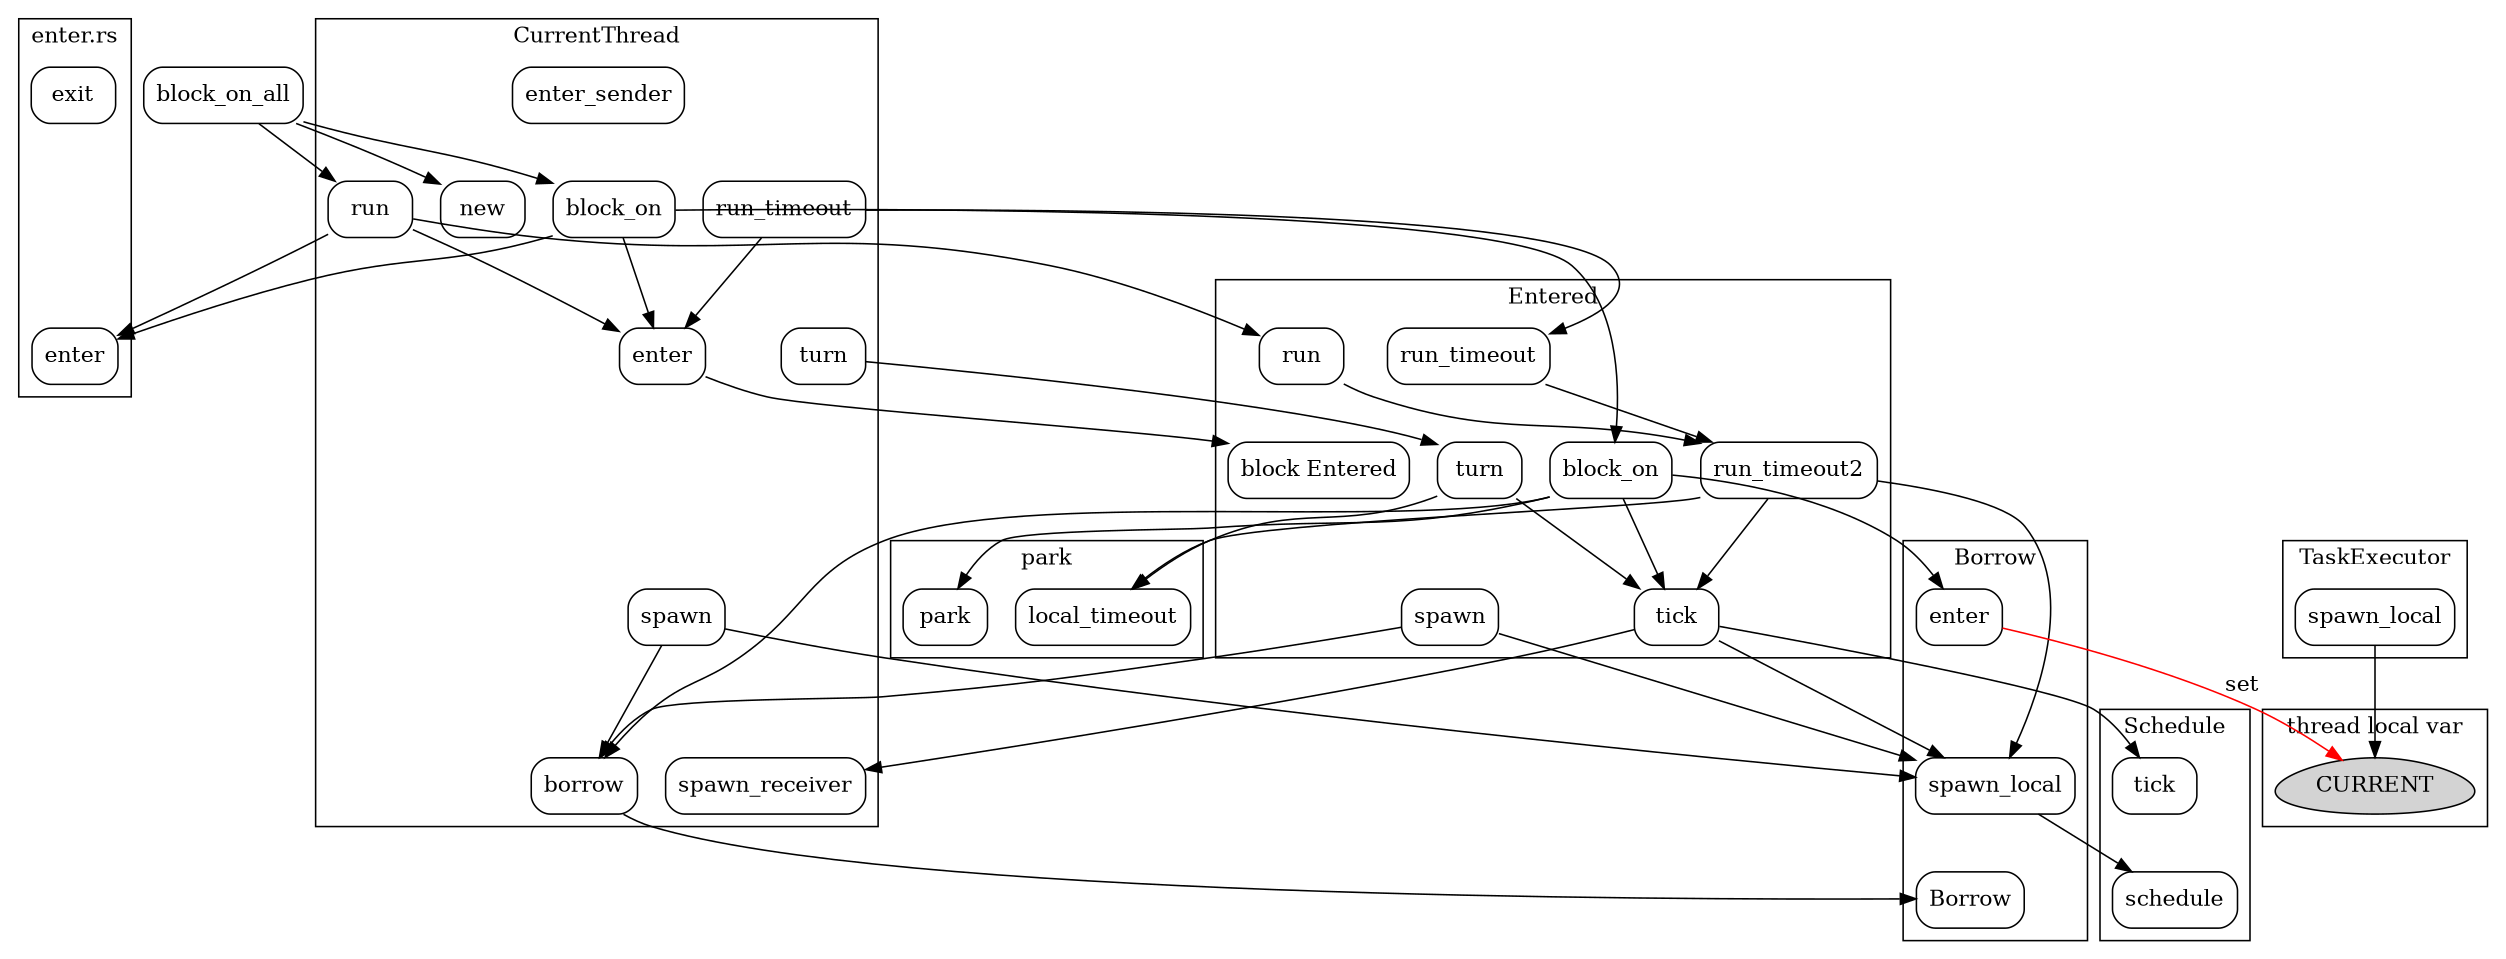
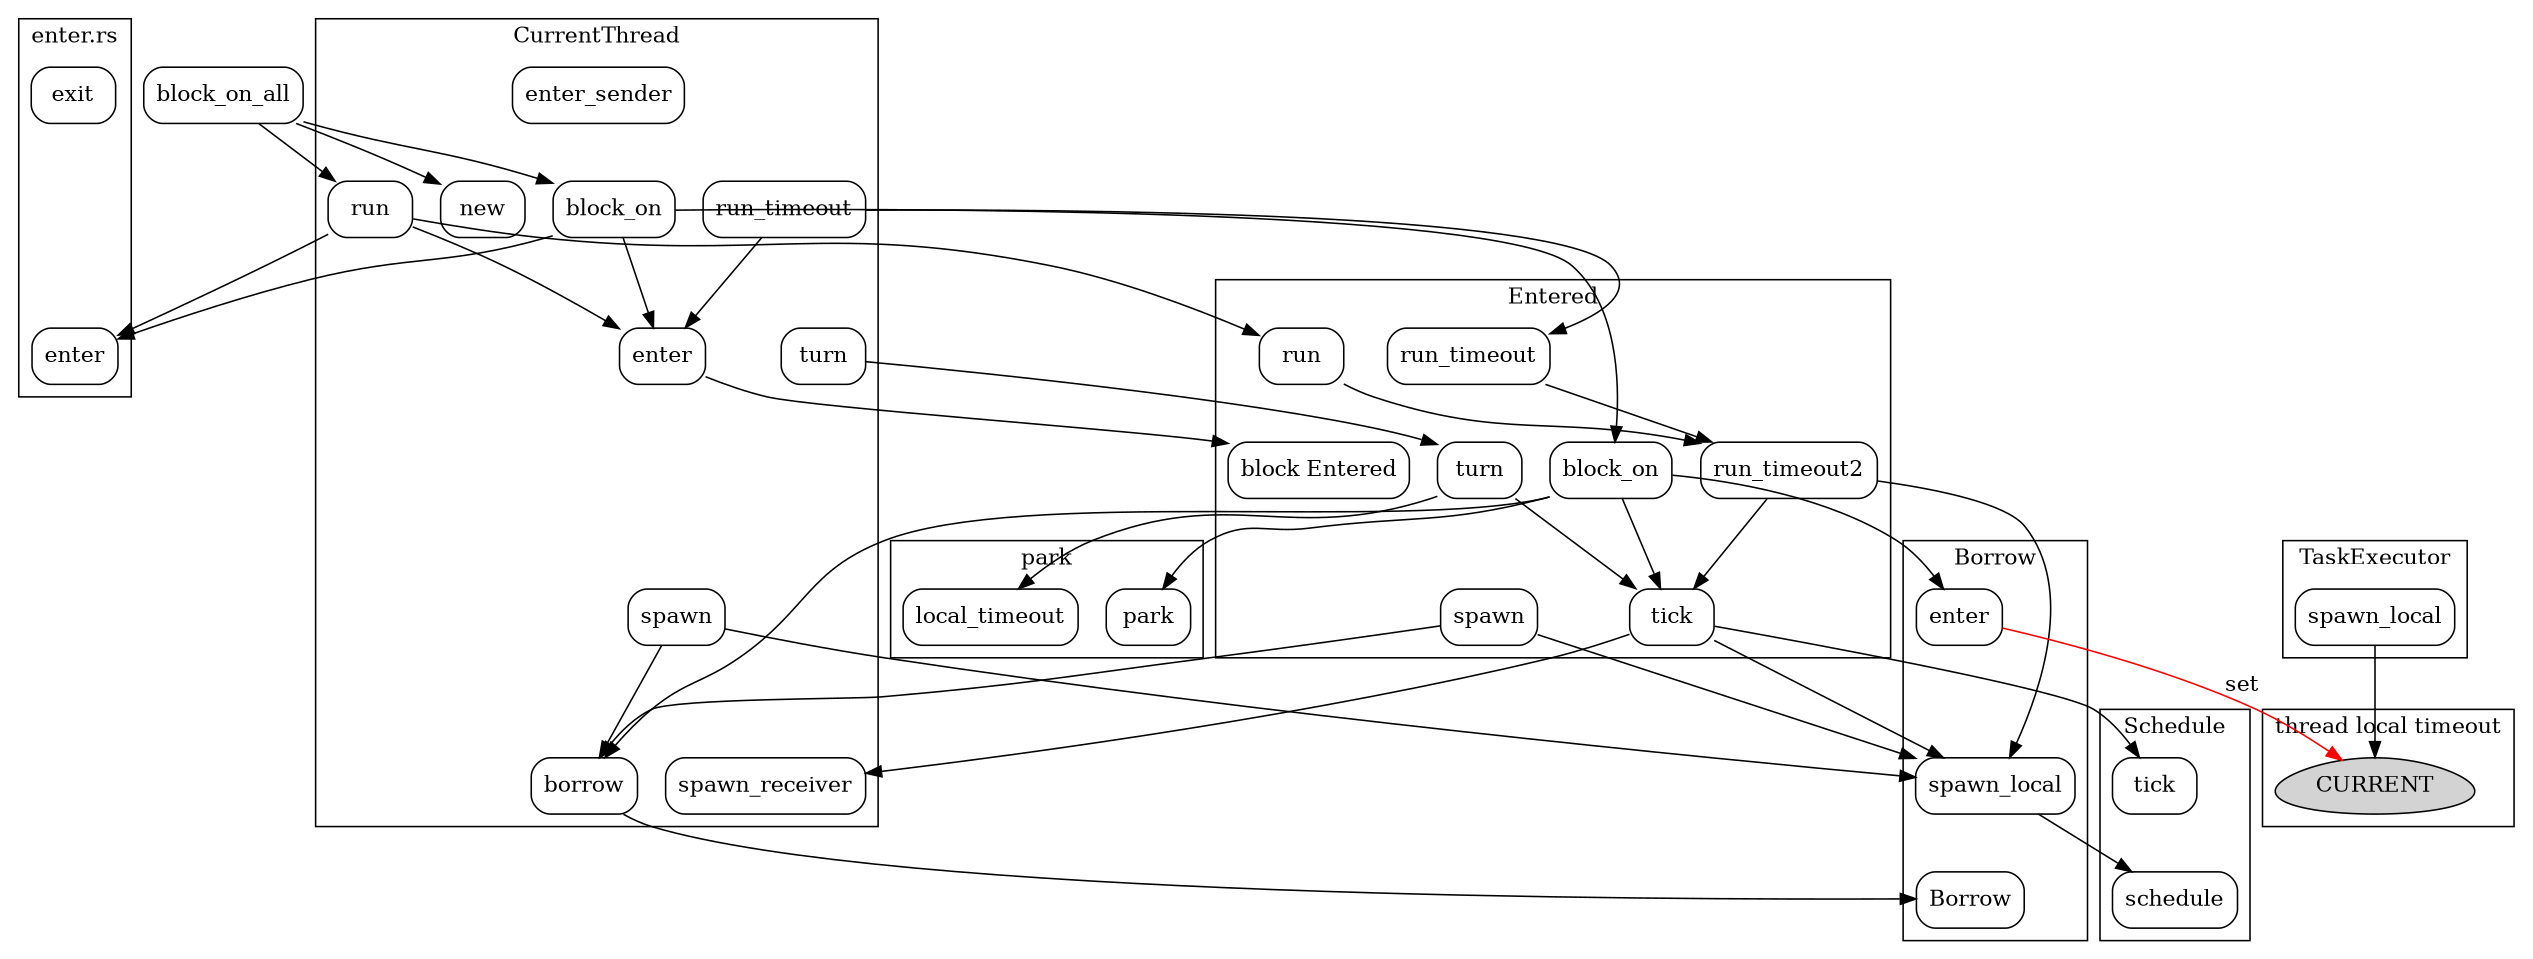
edge "run_timeout2" -> "local_timeout": removed
cluster "thread local var": label "thread local var" -> "thread local timeout"
